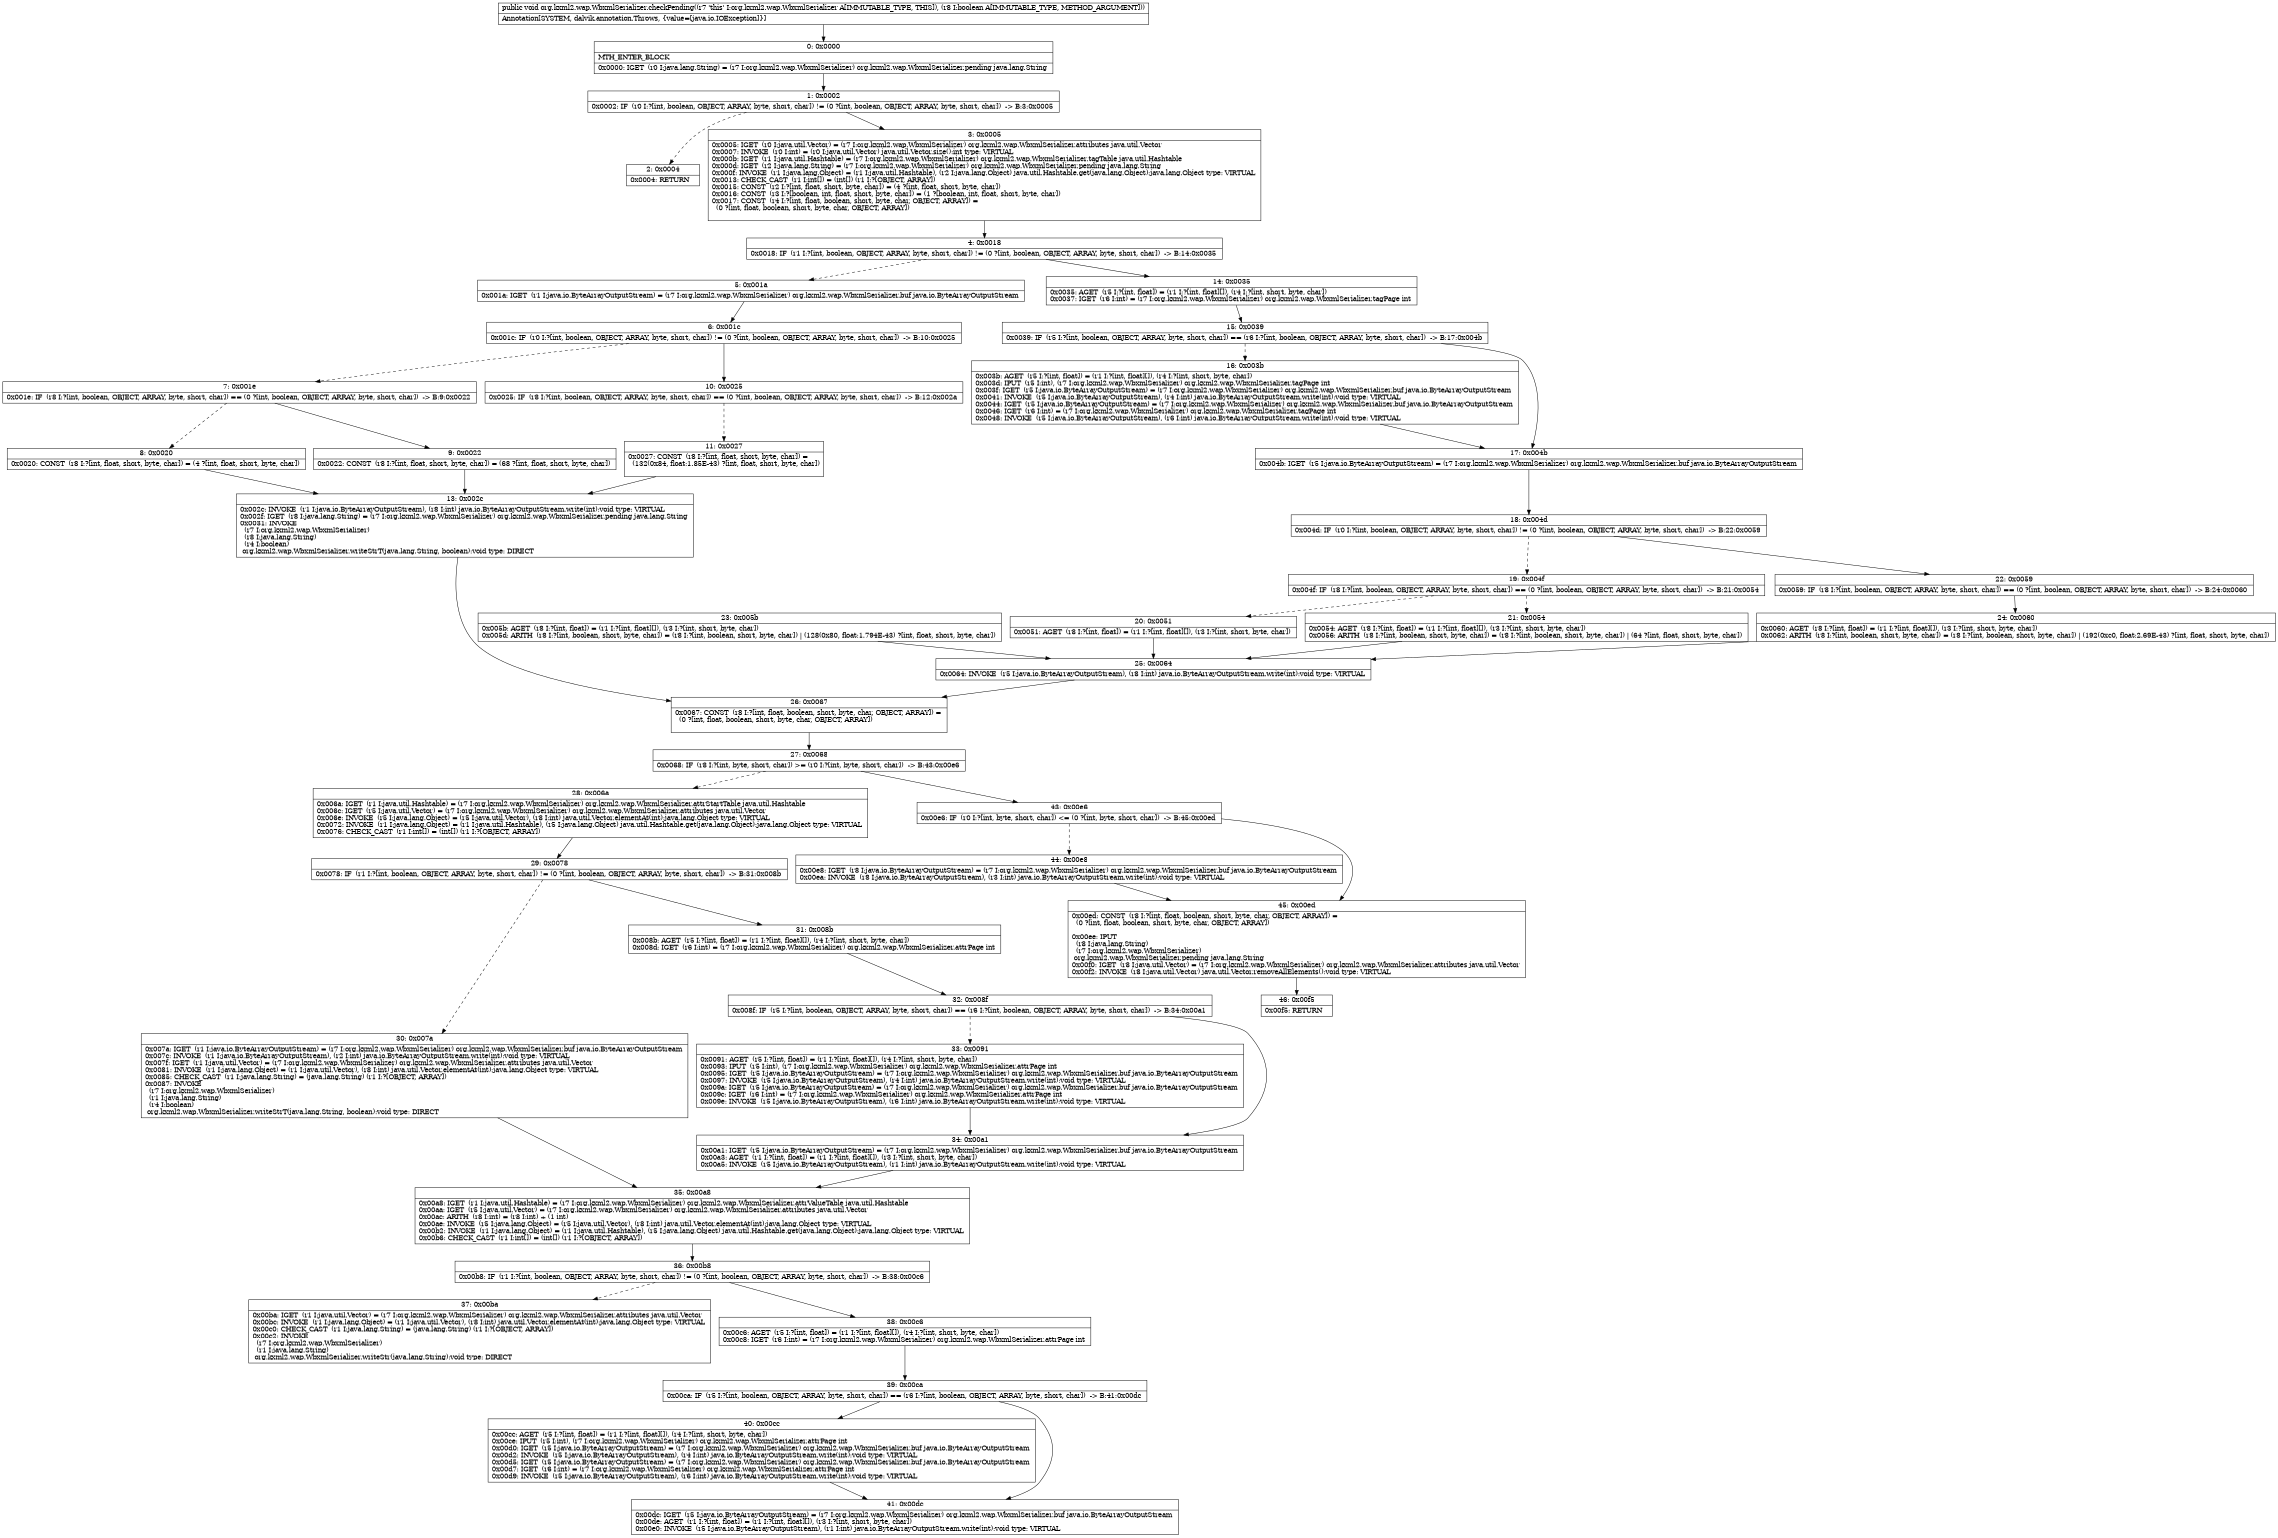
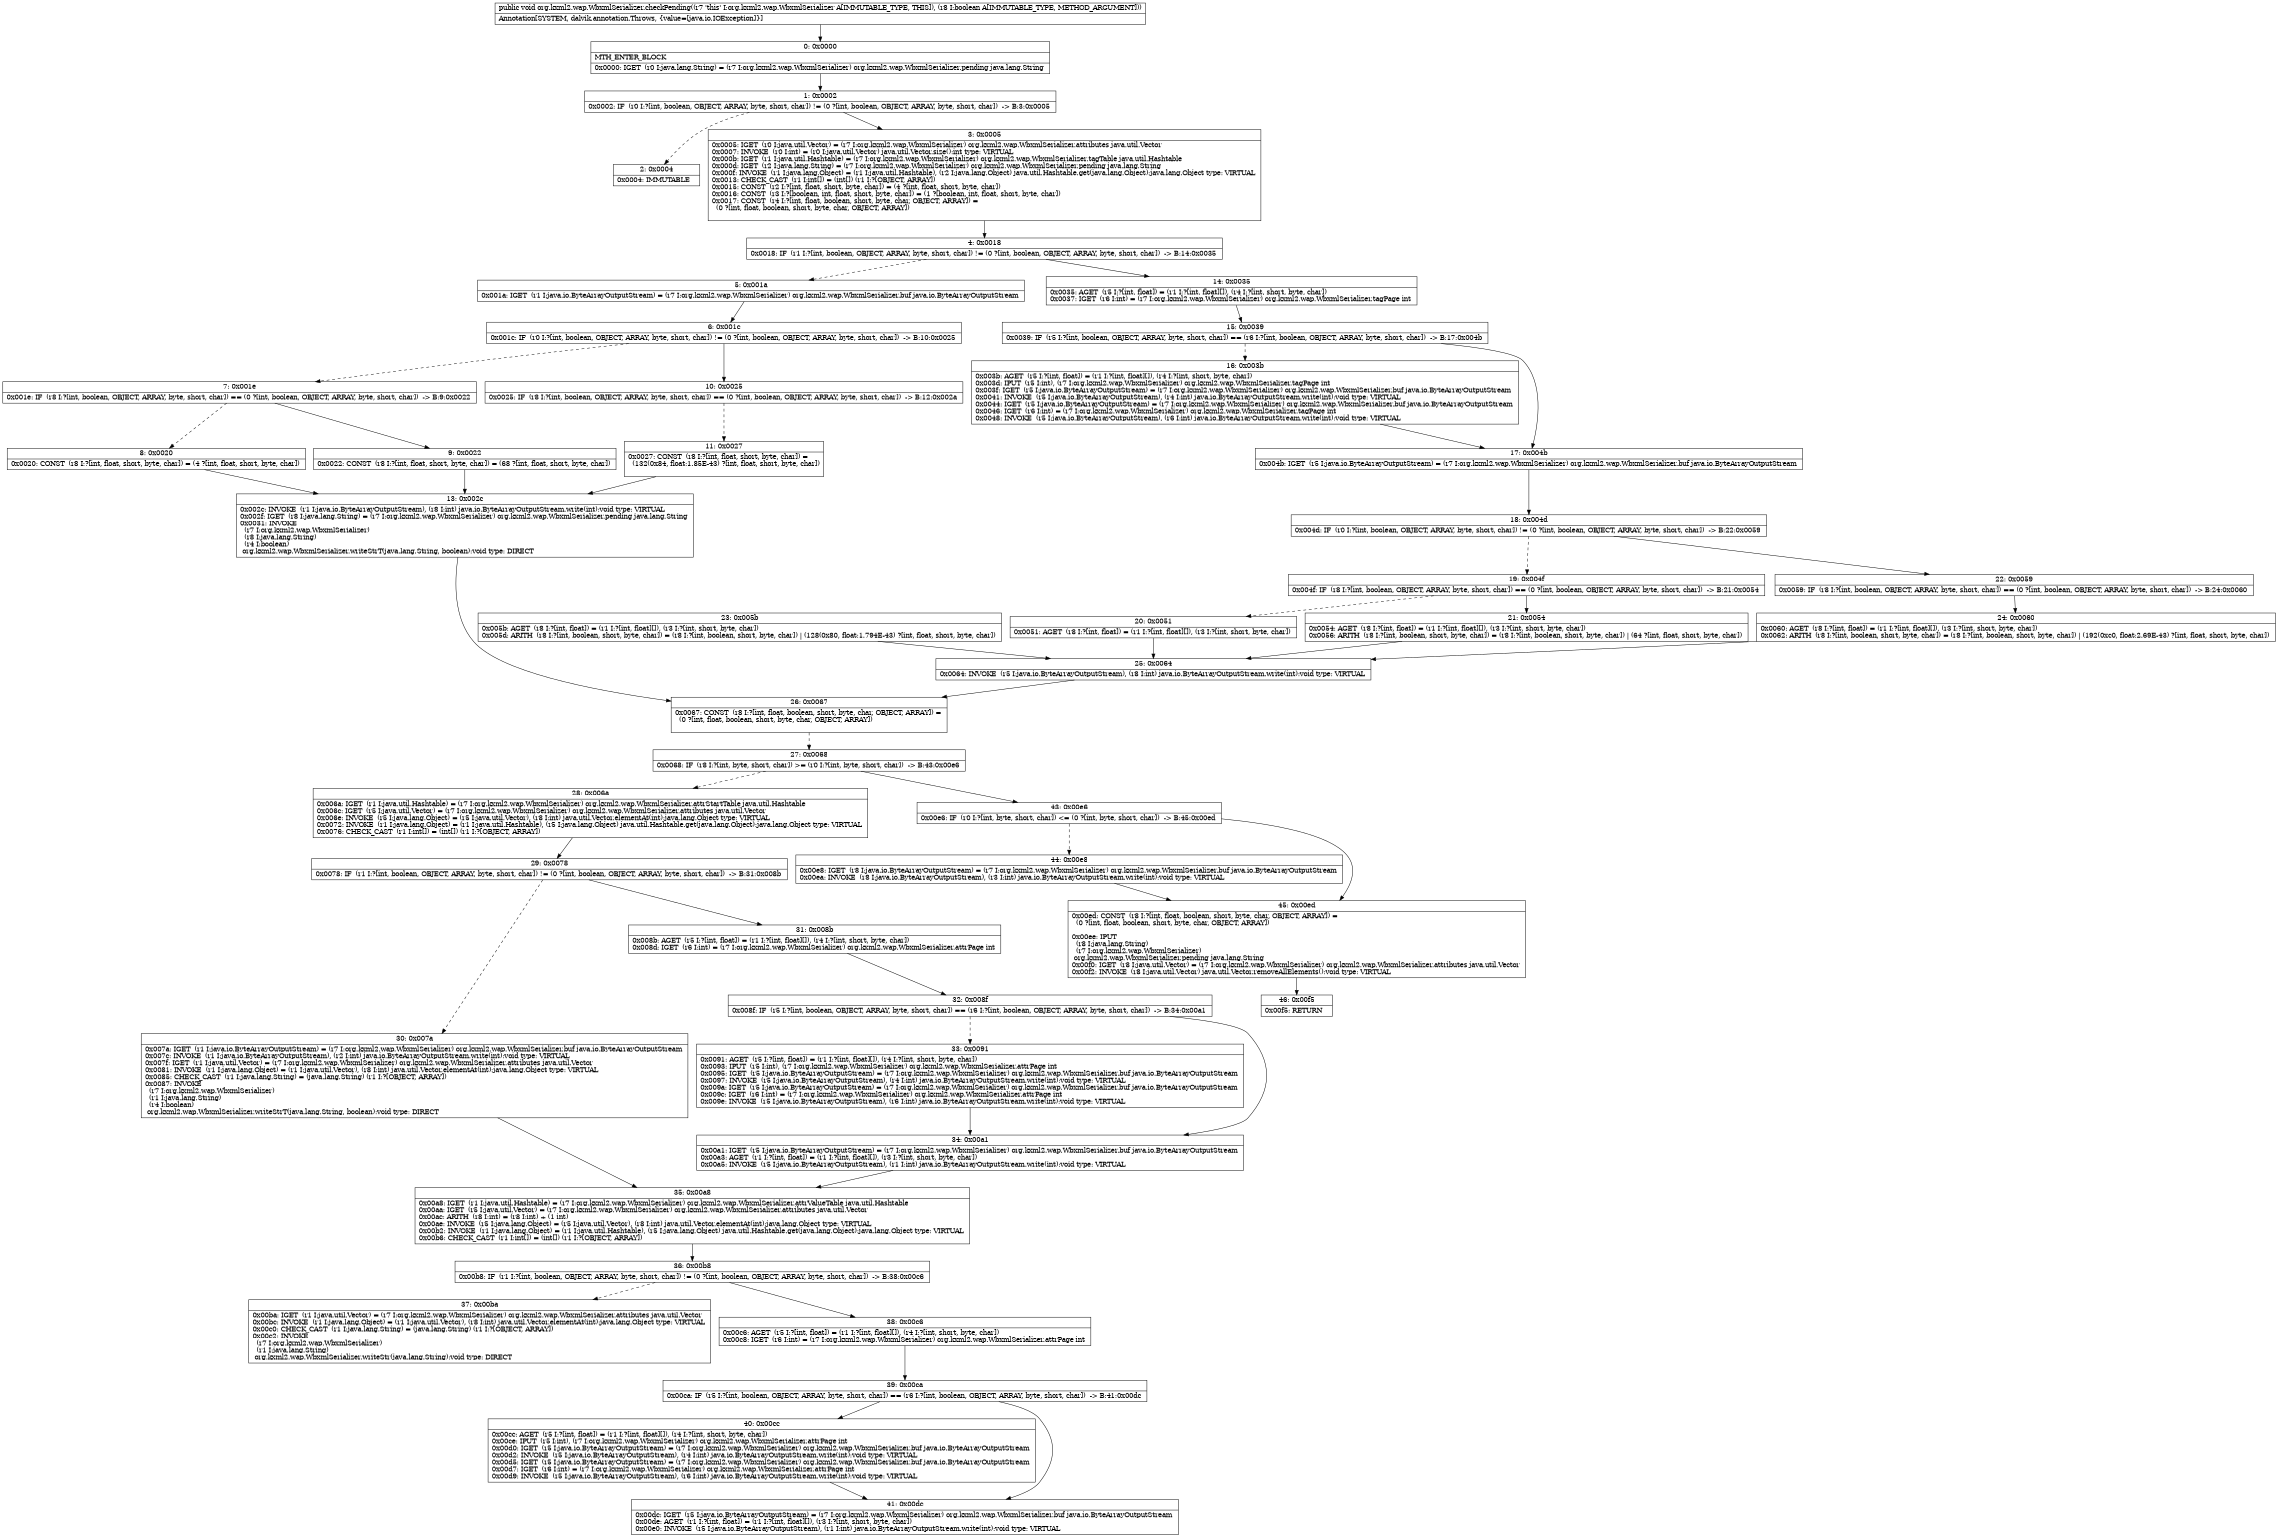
node "2: 0x0004": text "0x0004: RETURN" -> "0x0004: IMMUTABLE"
edge "19: 0x004f" -> "21: 0x0054": style dashed -> solid
edge "26: 0x0067" -> "27: 0x0068": style solid -> dashed
